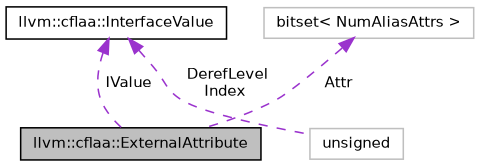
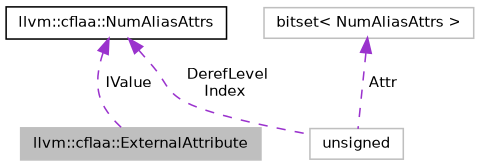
node "llvm::cflaa::InterfaceValue": label "llvm::cflaa::InterfaceValue" -> "llvm::cflaa::NumAliasAttrs"
edge "llvm::cflaa::ExternalAttribute" -> "bitset< NumAliasAttrs >": now "unsigned" -> "bitset< NumAliasAttrs >"
node "llvm::cflaa::ExternalAttribute": color black -> grey75
